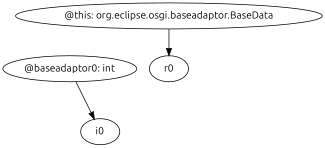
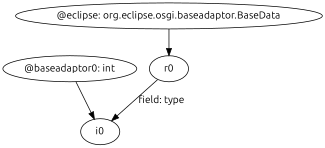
node "@this: org.eclipse.osgi.baseadaptor.BaseData": label "@this: org.eclipse.osgi.baseadaptor.BaseData" -> "@eclipse: org.eclipse.osgi.baseadaptor.BaseData"
edge "r0" -> "i0": added, label "field: type"
